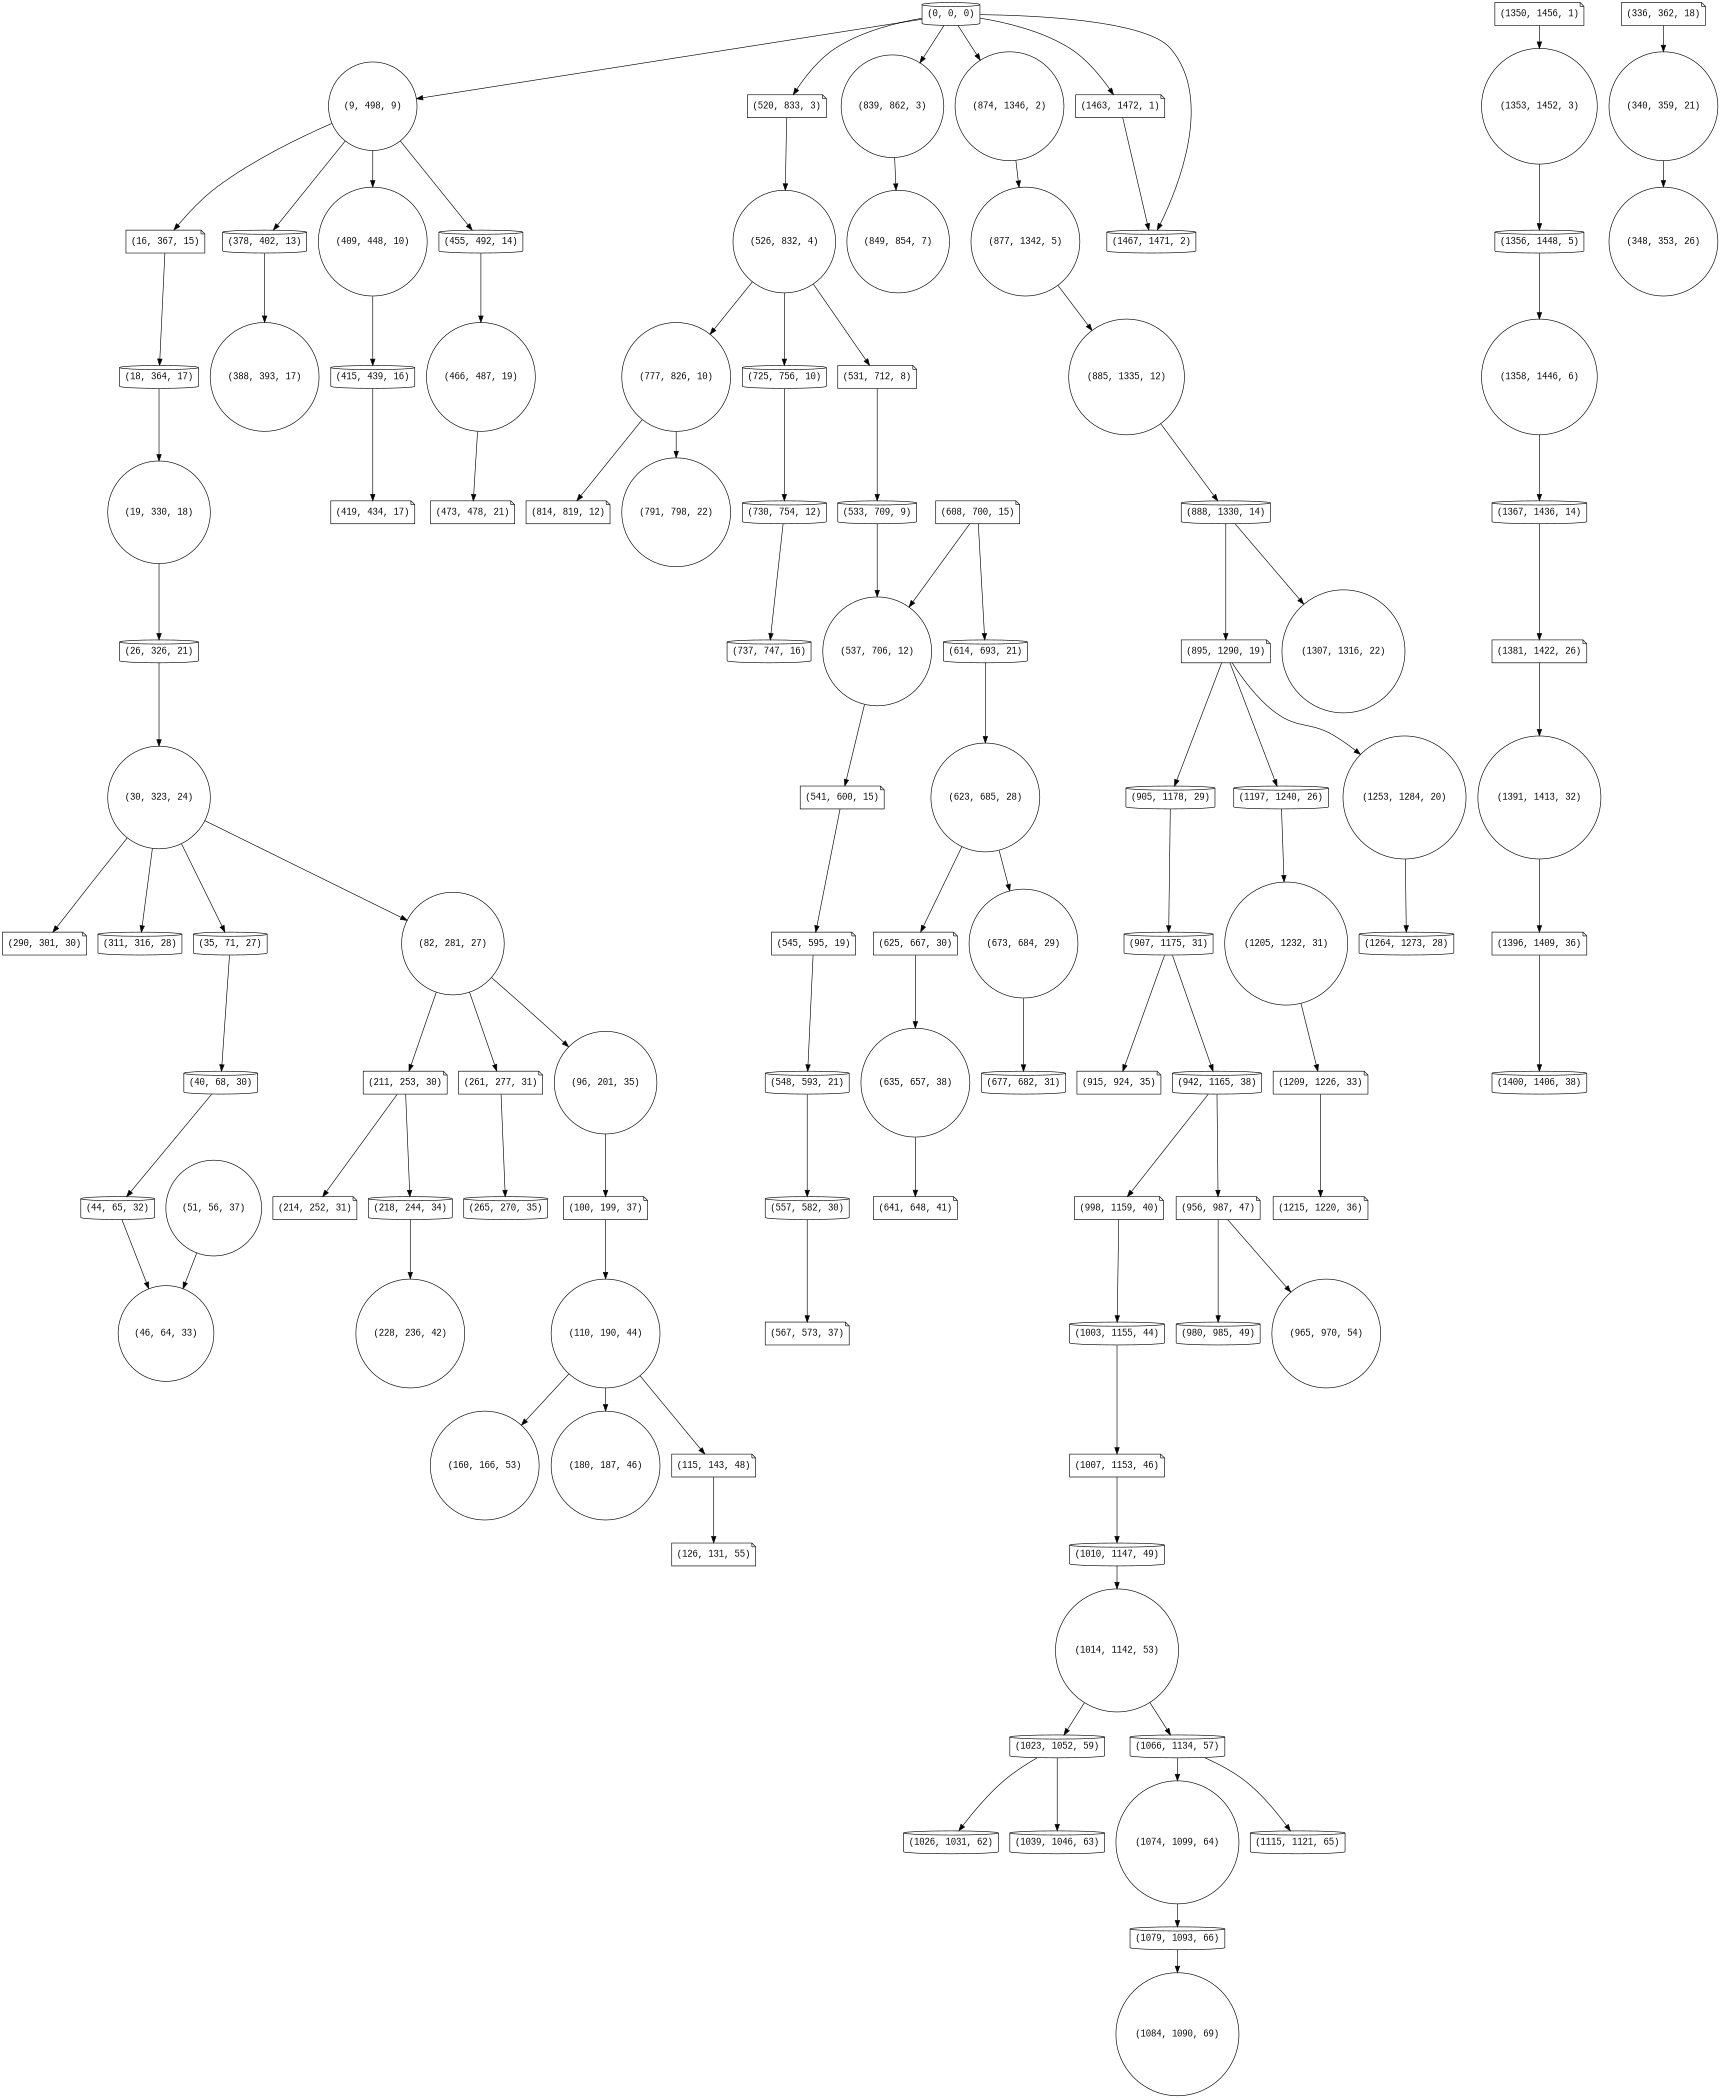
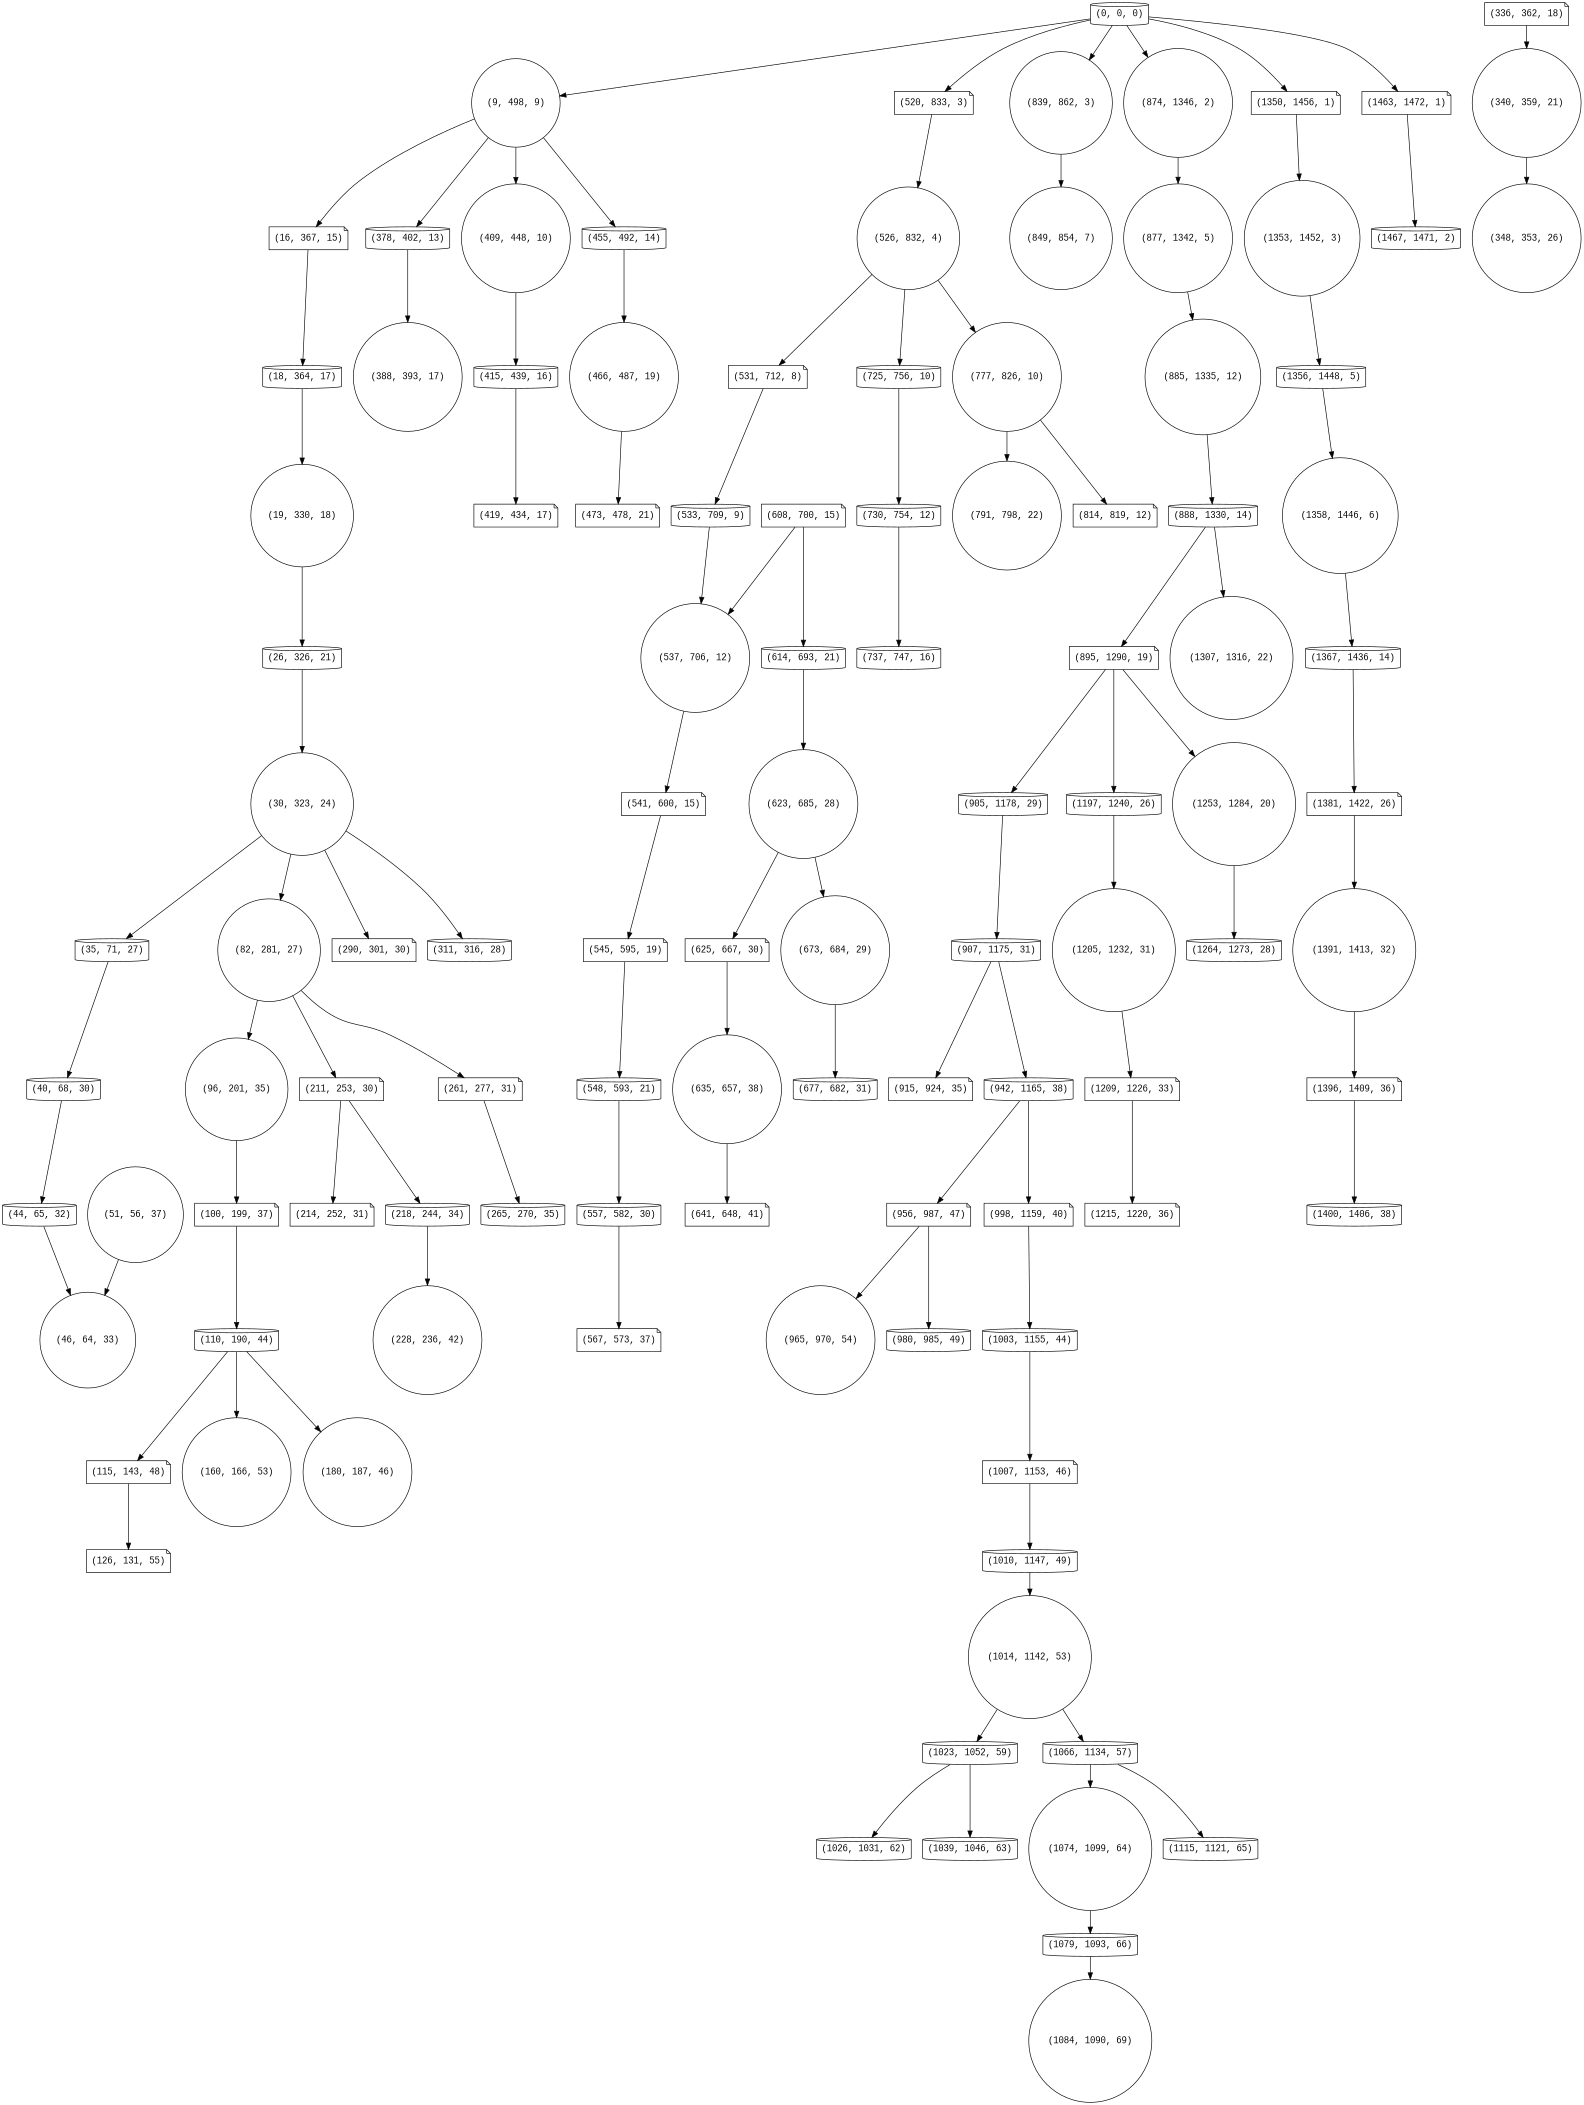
edge "(0, 0, 0)" -> "(1467, 1471, 2)": now "(0, 0, 0)" -> "(1350, 1456, 1)"
node "(110, 190, 44)": shape circle -> cylinder
